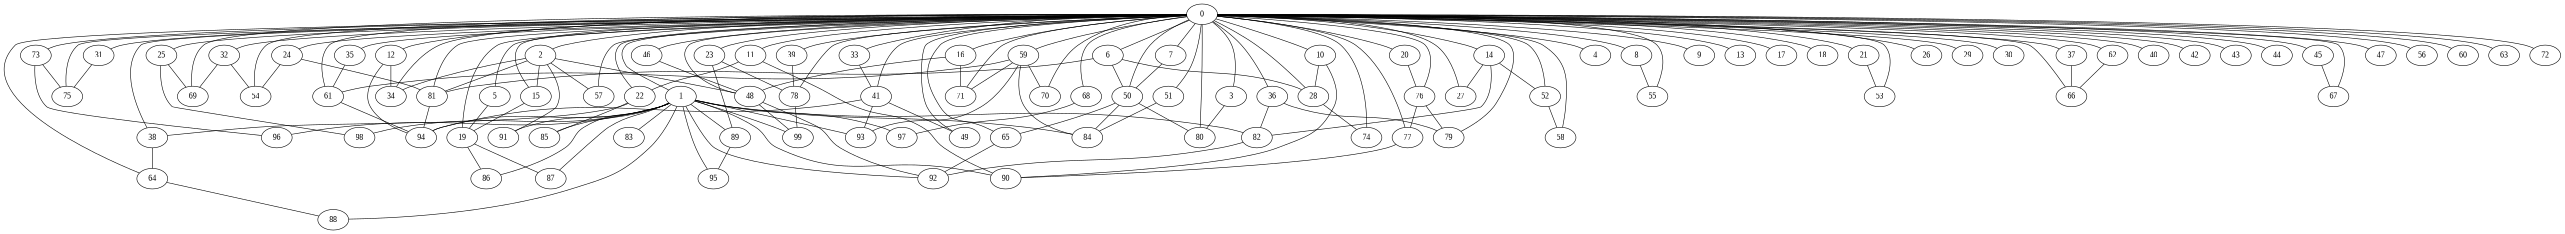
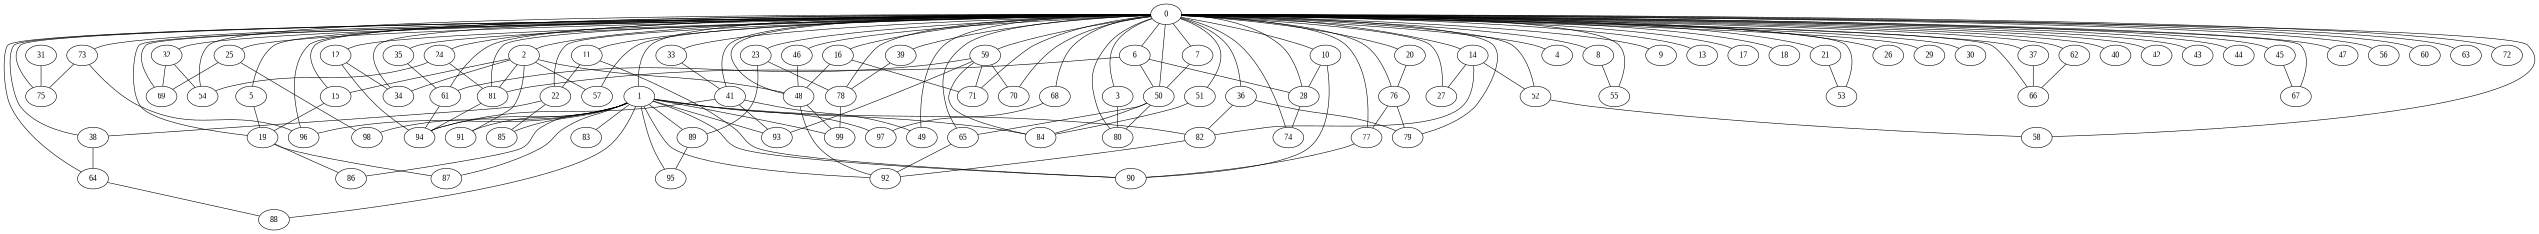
edge "0" -- "31": now "0" -- "96"
